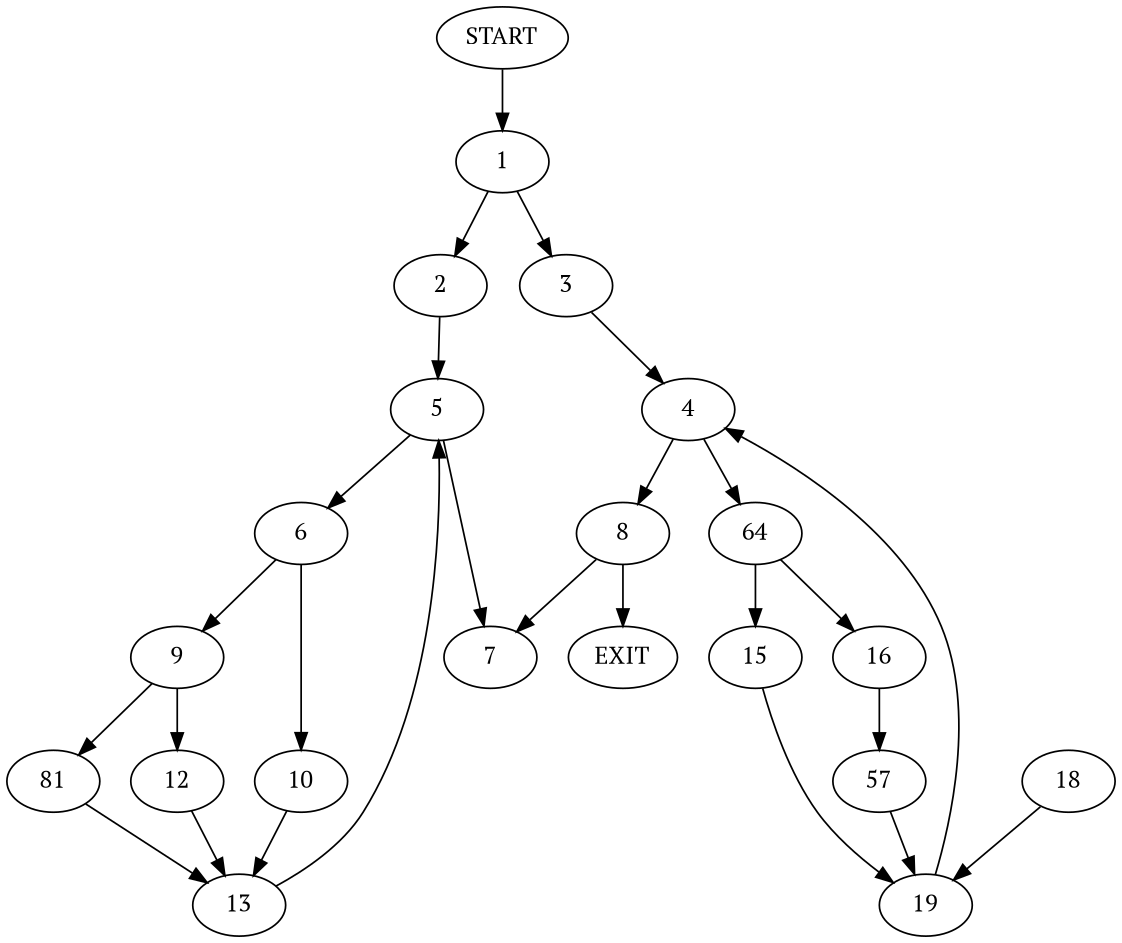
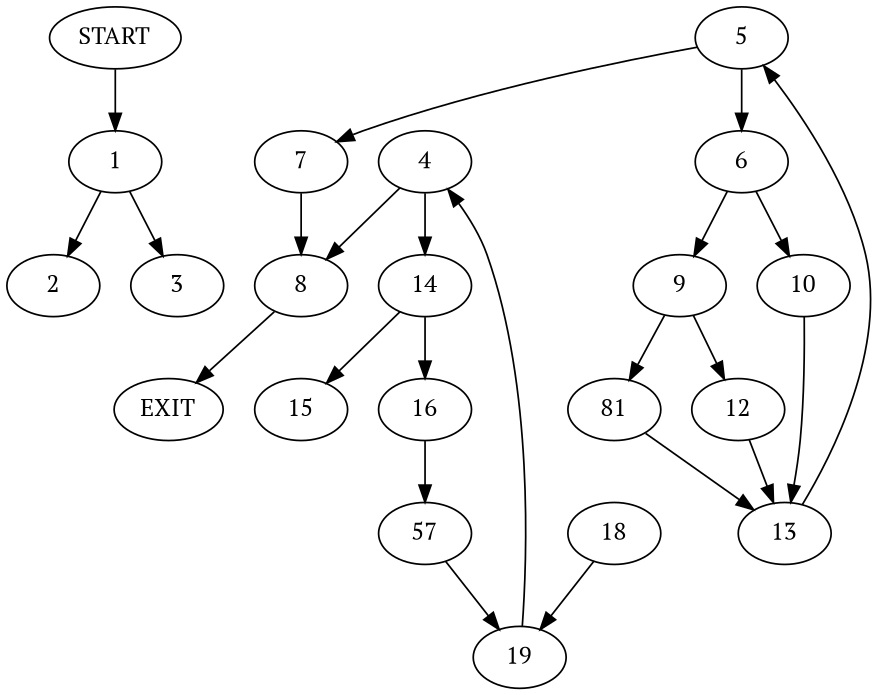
edge "2" -> "5": removed
edge "3" -> "4": removed
node "64": label "64" -> "14"
edge "8" -> "7": reversed
edge "15" -> "19": removed
